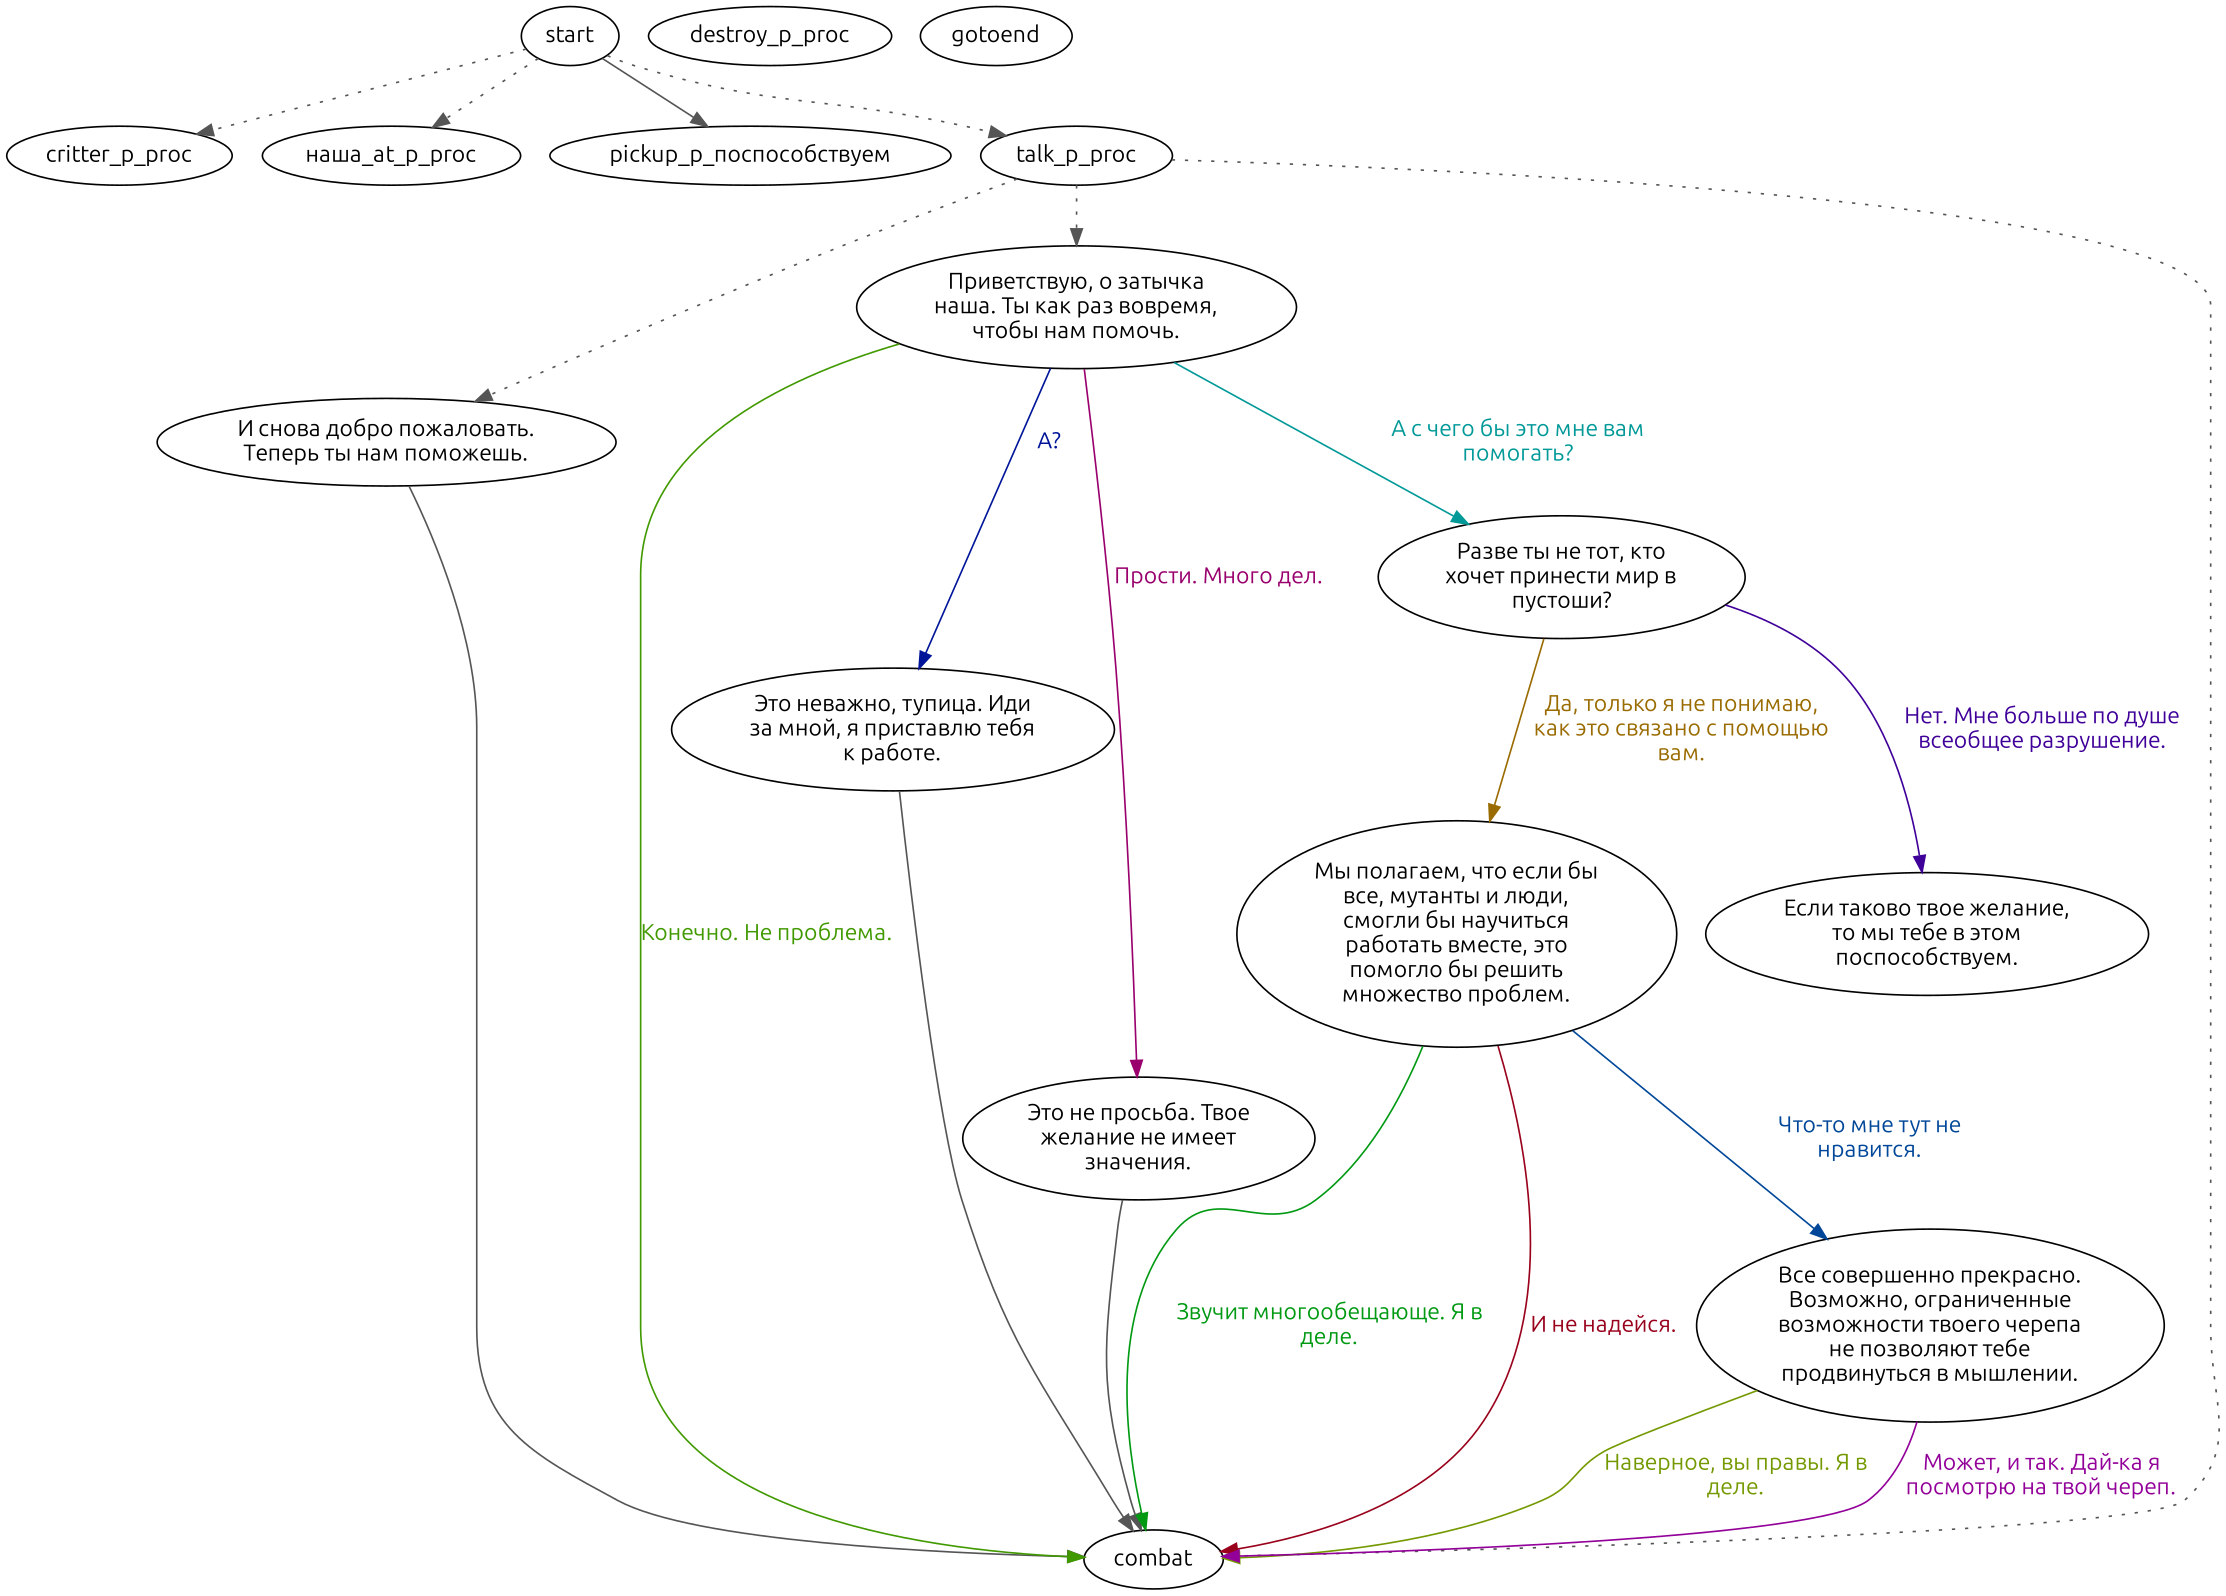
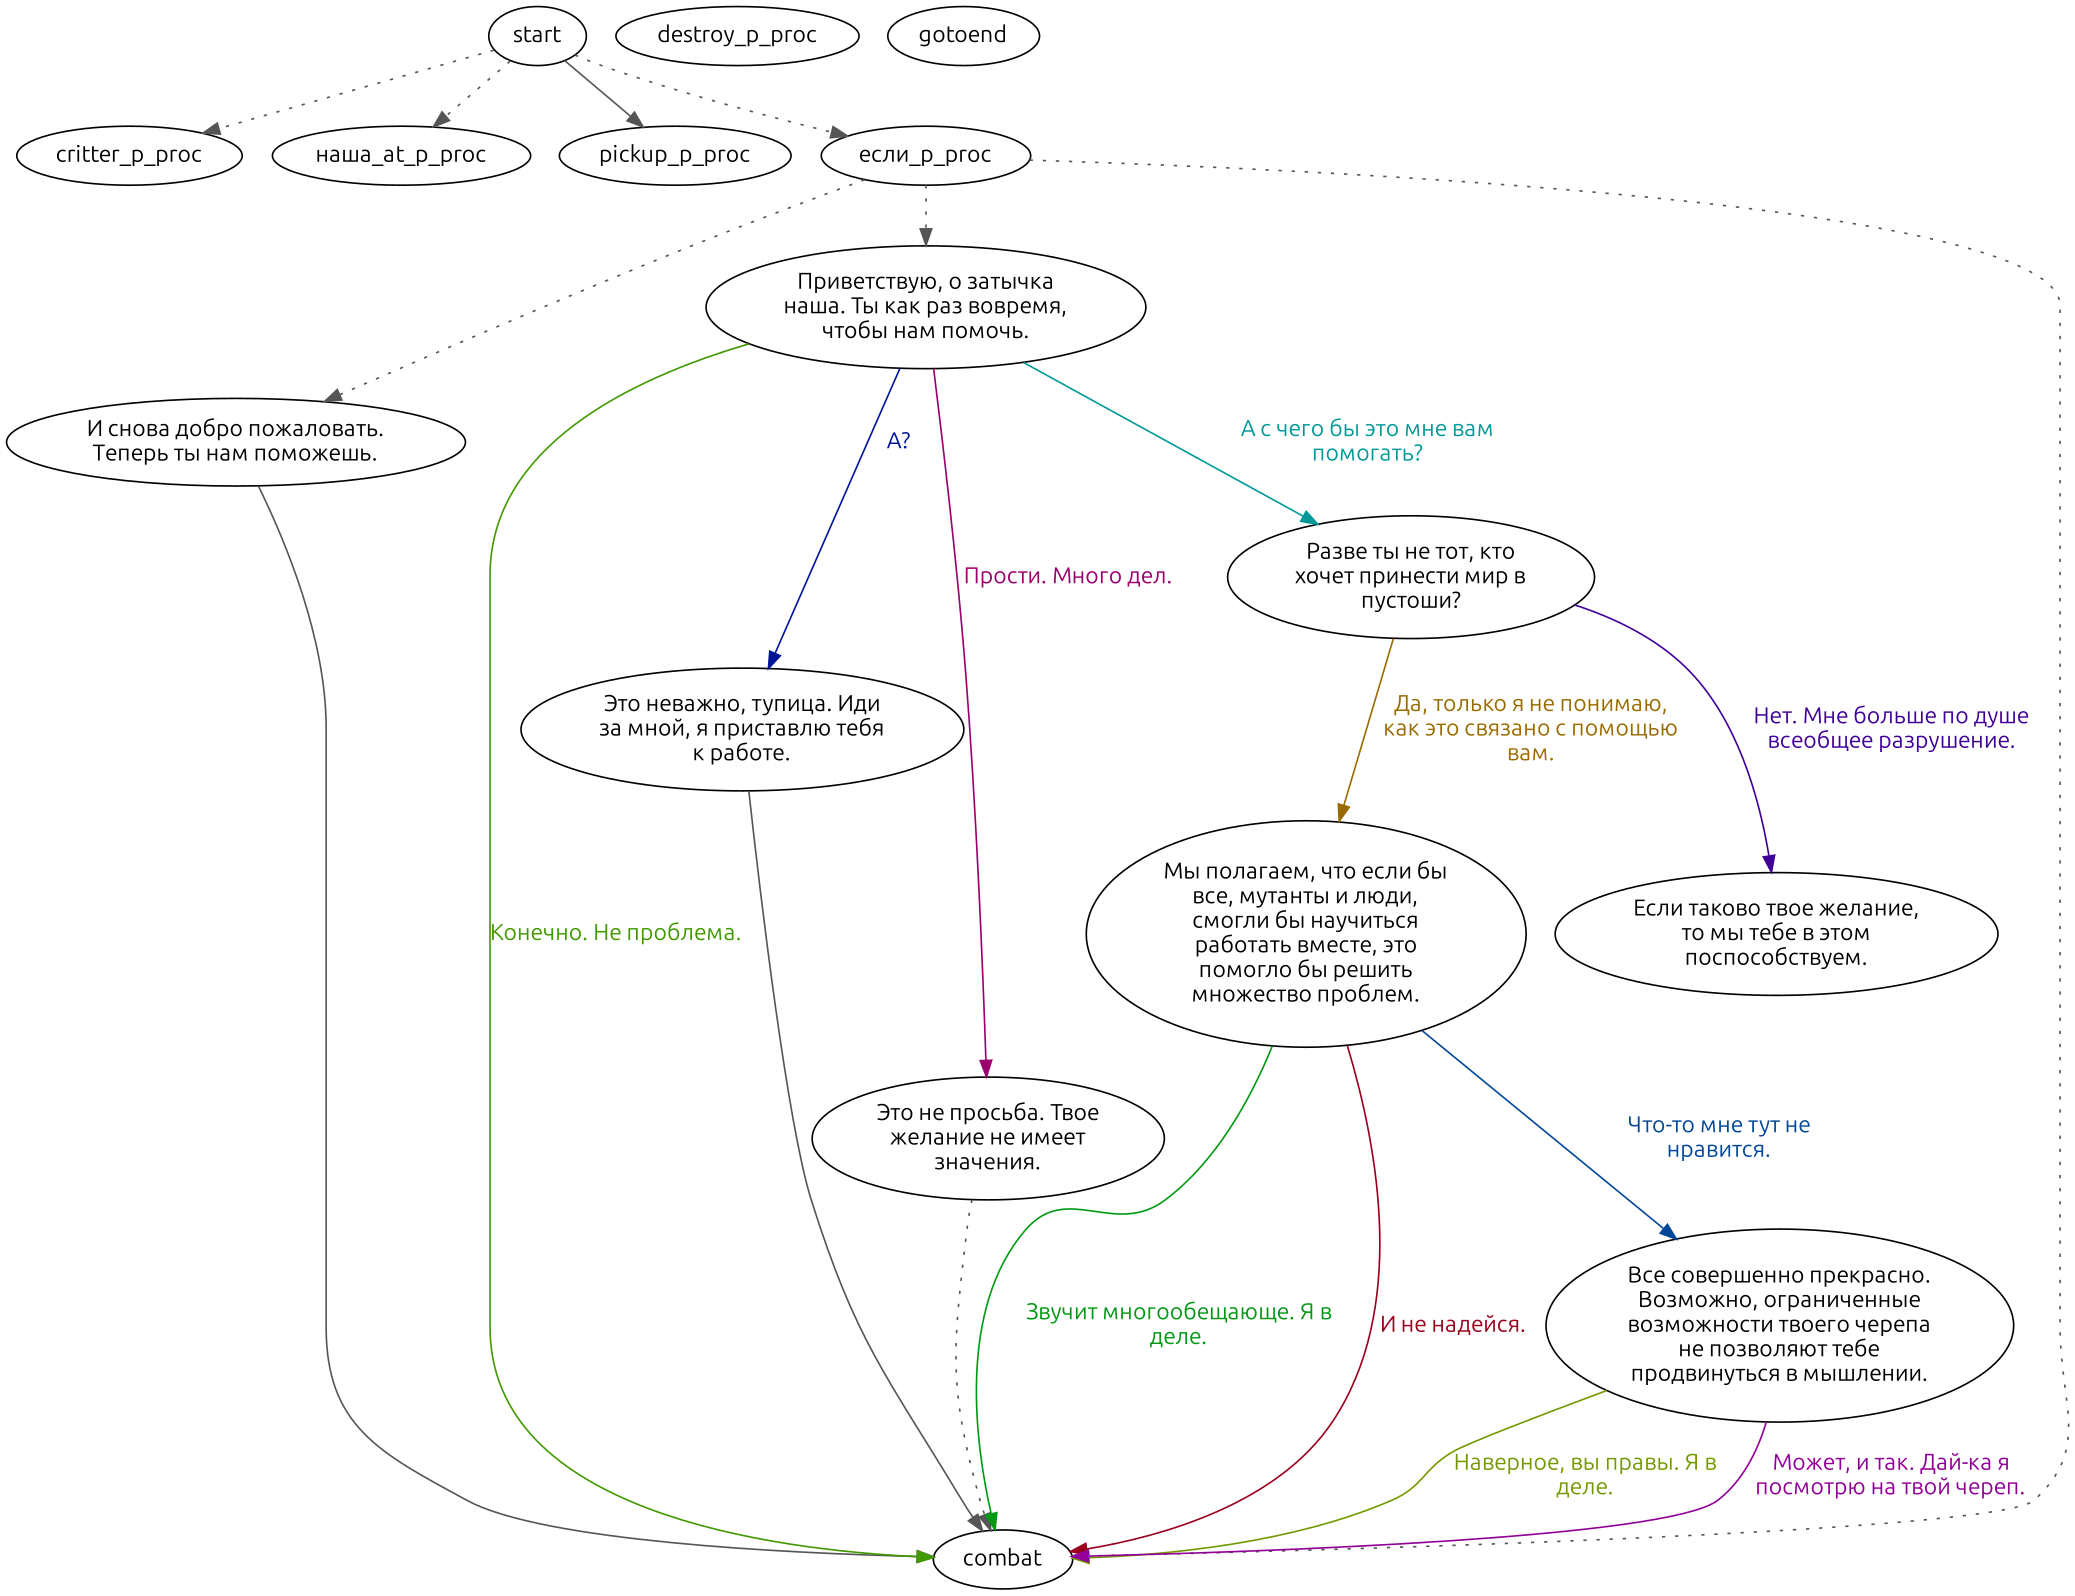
node "pickup_p_поспособствуем": label "pickup_p_поспособствуем" -> "pickup_p_proc"
node "talk_p_proc": label "talk_p_proc" -> "если_p_proc"
edge "Это не просьба. Твое желание не имеет значения." -> "combat": style solid -> dotted
